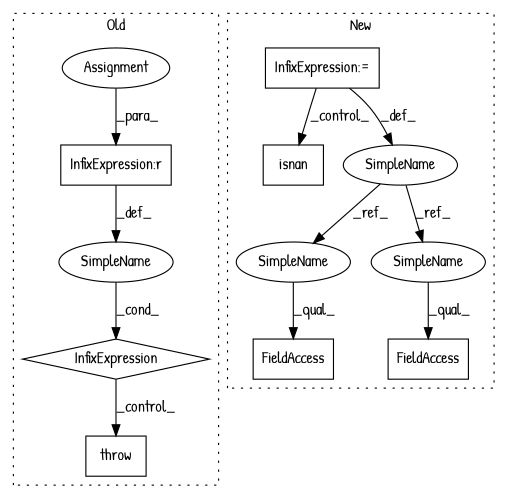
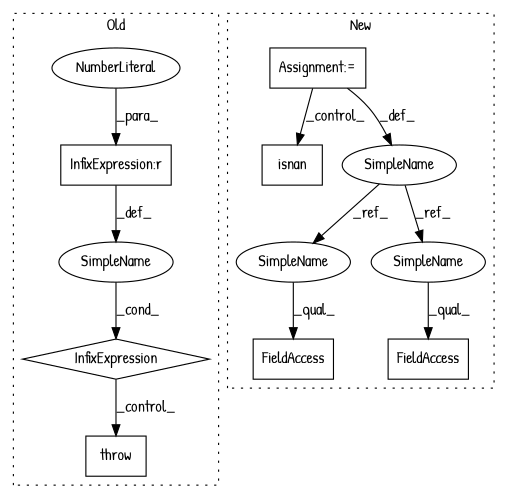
node "Assignment": label "Assignment" -> "NumberLiteral"
node "InfixExpression:=": label "InfixExpression:=" -> "Assignment:="
